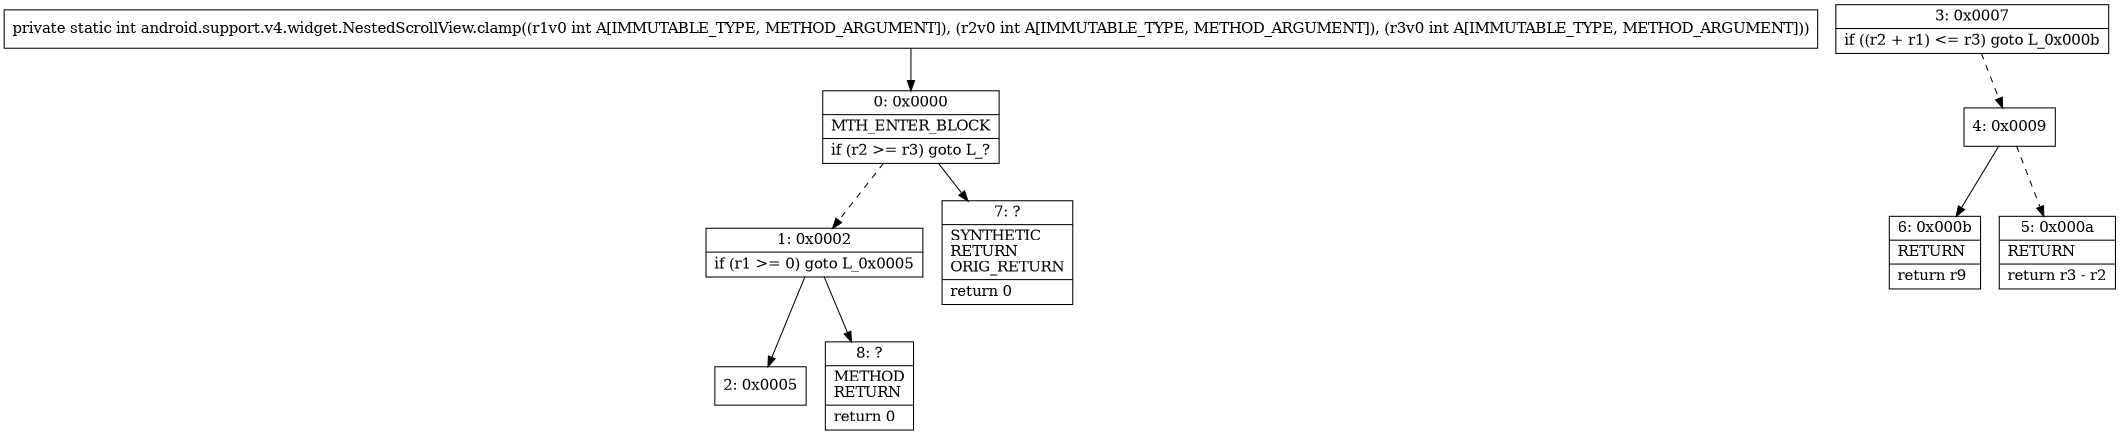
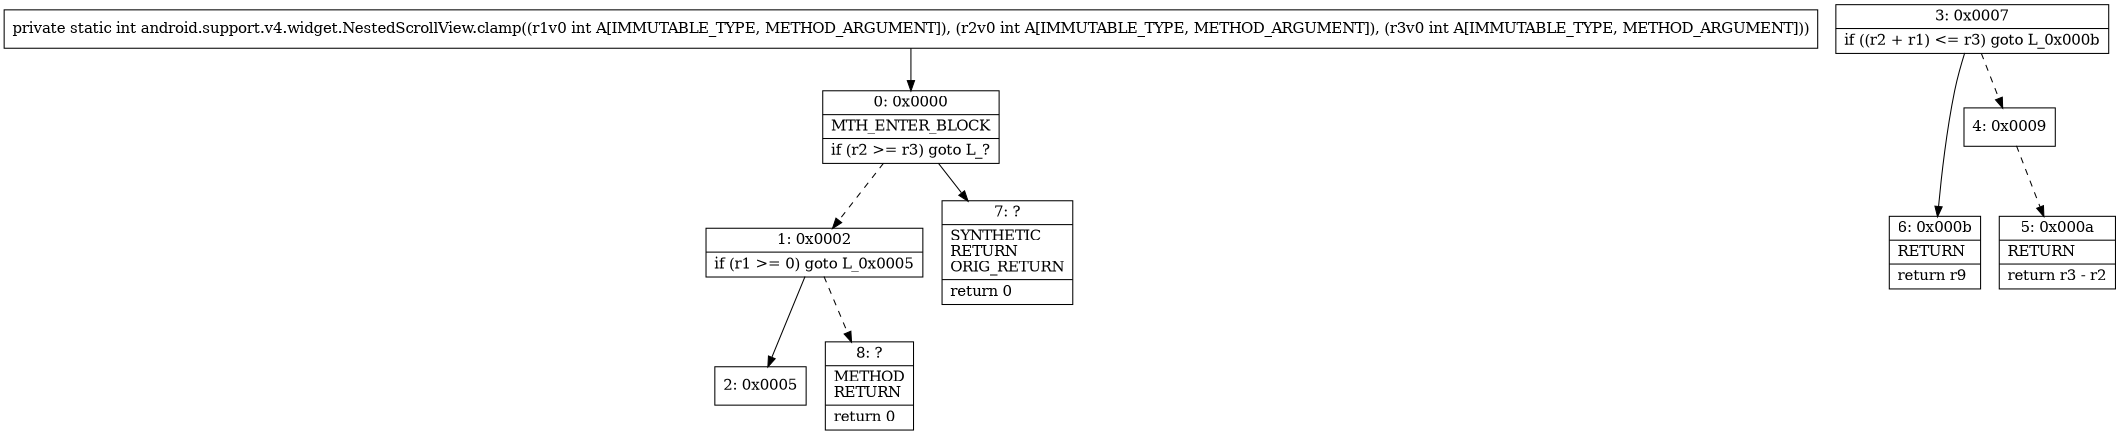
edge "4: 0x0009" -> "6: 0x000b": now "3: 0x0007" -> "6: 0x000b"
edge "1: 0x0002" -> "8: ?": style solid -> dashed
